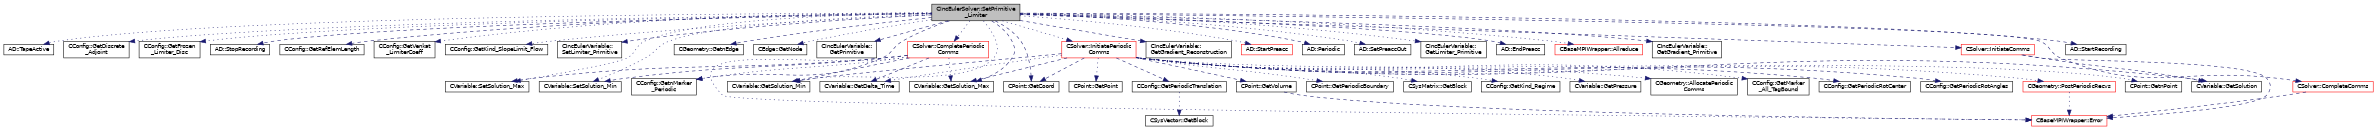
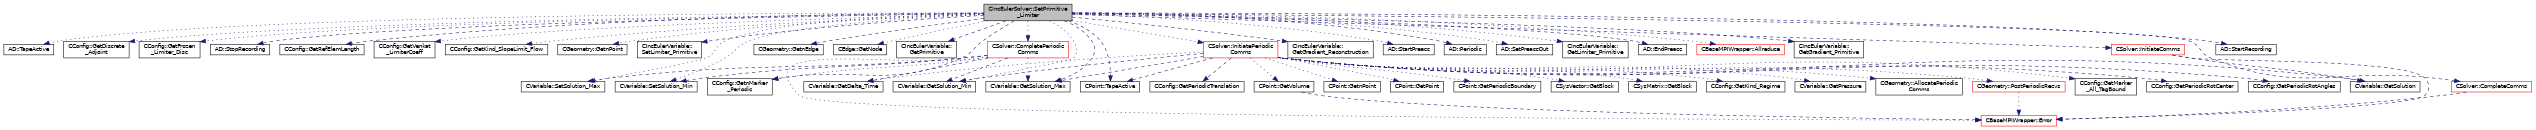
node "CGeometry::GetnPoint": added
node "AD::StartPreacc": color red -> black
edge "CSolver::InitiatePeriodic Comms" -> "CPoint::GetVolume": style dashed -> dotted
node "CPoint::GetCoord": label "CPoint::GetCoord" -> "CPoint::TapeActive"
edge "CConfig::GetPeriodicTranslation" -> "CSysVector::GetBlock": now "CSolver::InitiatePeriodic Comms" -> "CSysVector::GetBlock"
